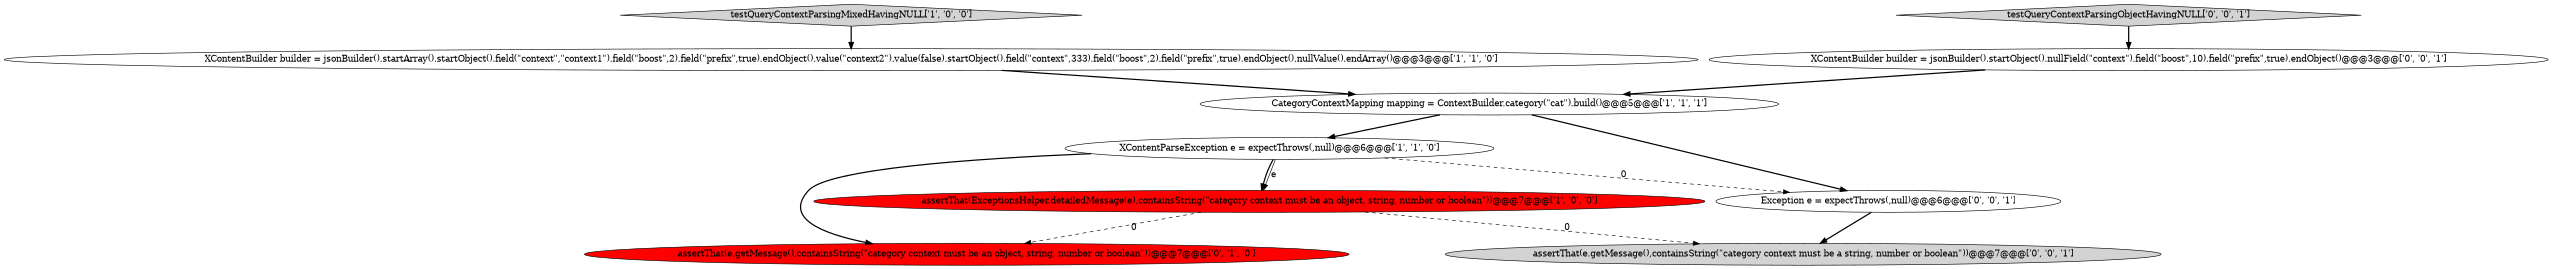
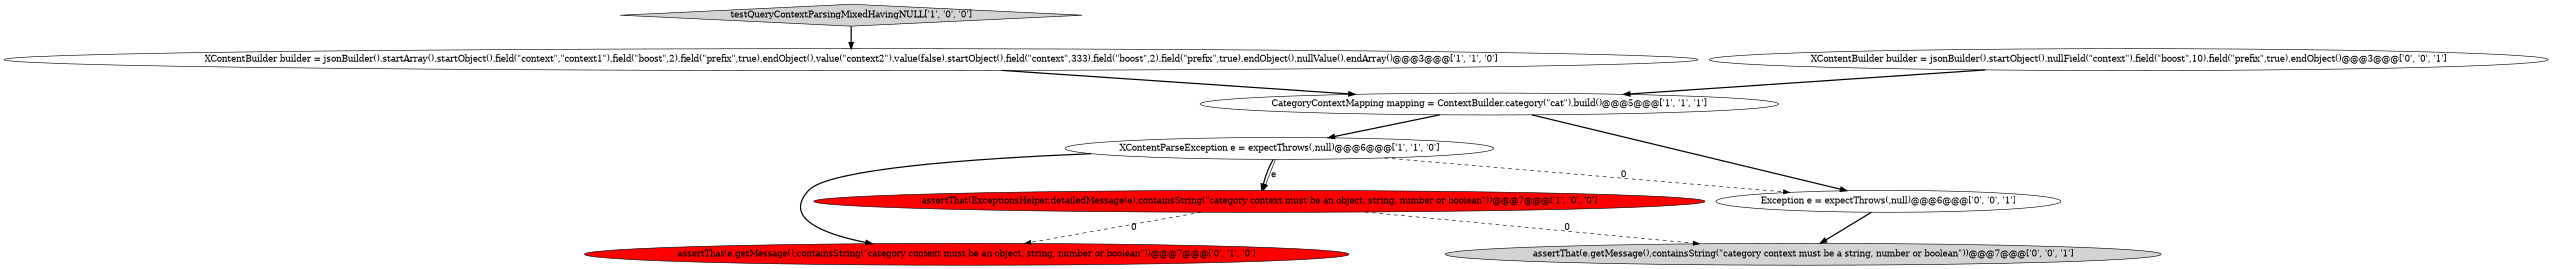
node "testQueryContextParsingObjectHavingNULL['0', '0', '1']": removed
